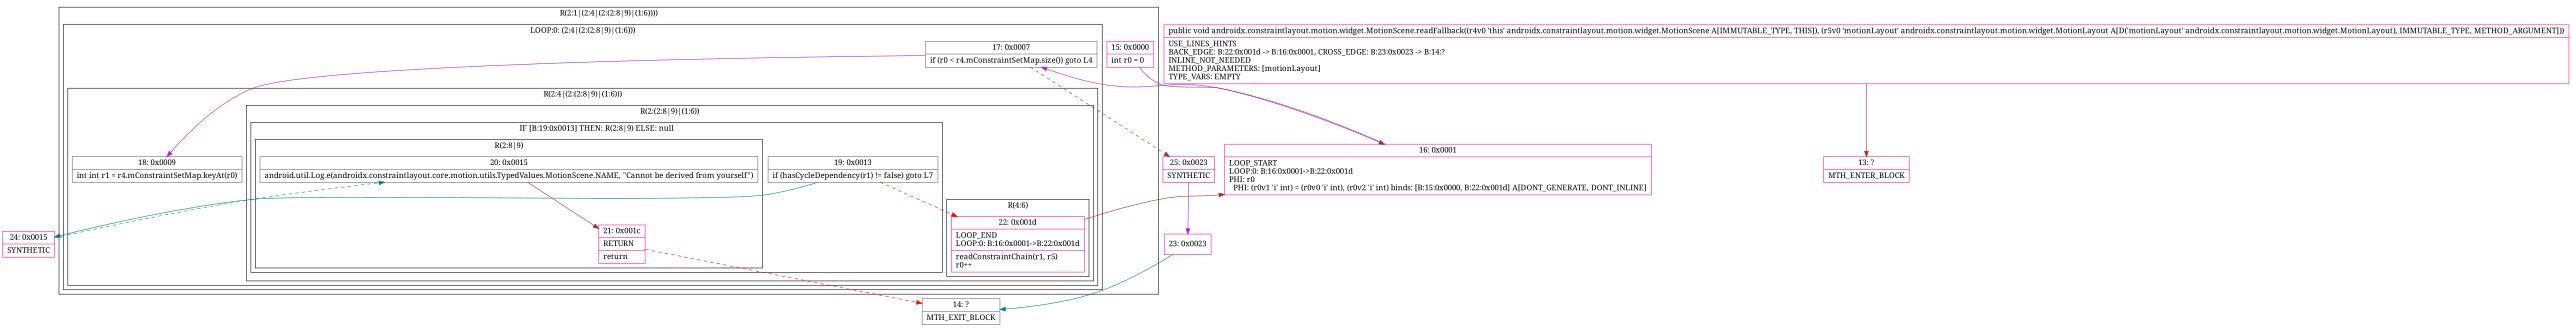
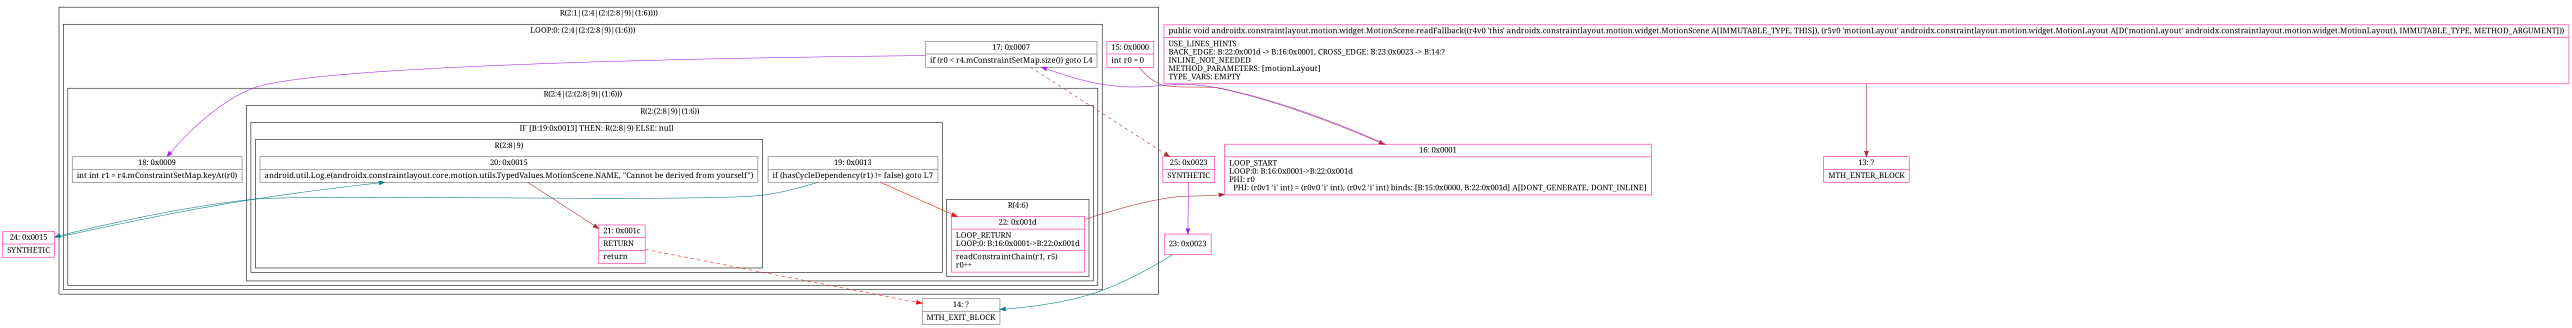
edge "24: 0x0015" -> "20: 0x0015": style dashed -> solid
edge "19: 0x0013" -> "22: 0x001d": style dashed -> solid
node "22: 0x001d": text "LOOP_END" -> "LOOP_RETURN"
